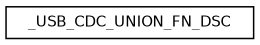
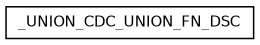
node "_USB_CDC_UNION_FN_DSC": label "_USB_CDC_UNION_FN_DSC" -> "_UNION_CDC_UNION_FN_DSC"
